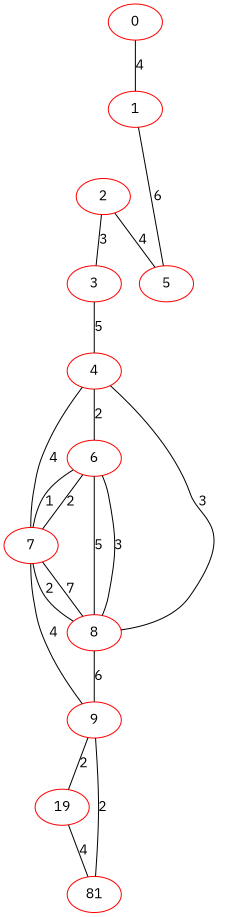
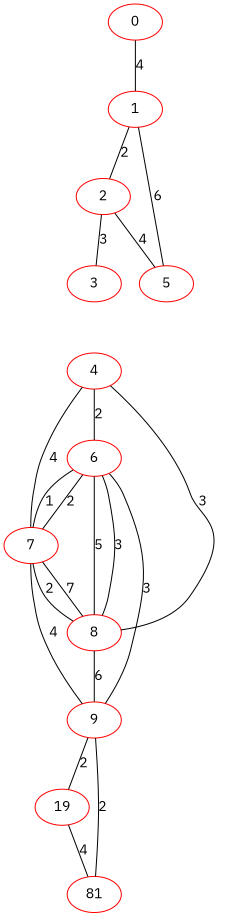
edge "1" -- "2": added, label "2"
edge "3" -- "4": removed, label "5"
edge "6" -- "9": added, label "3"
